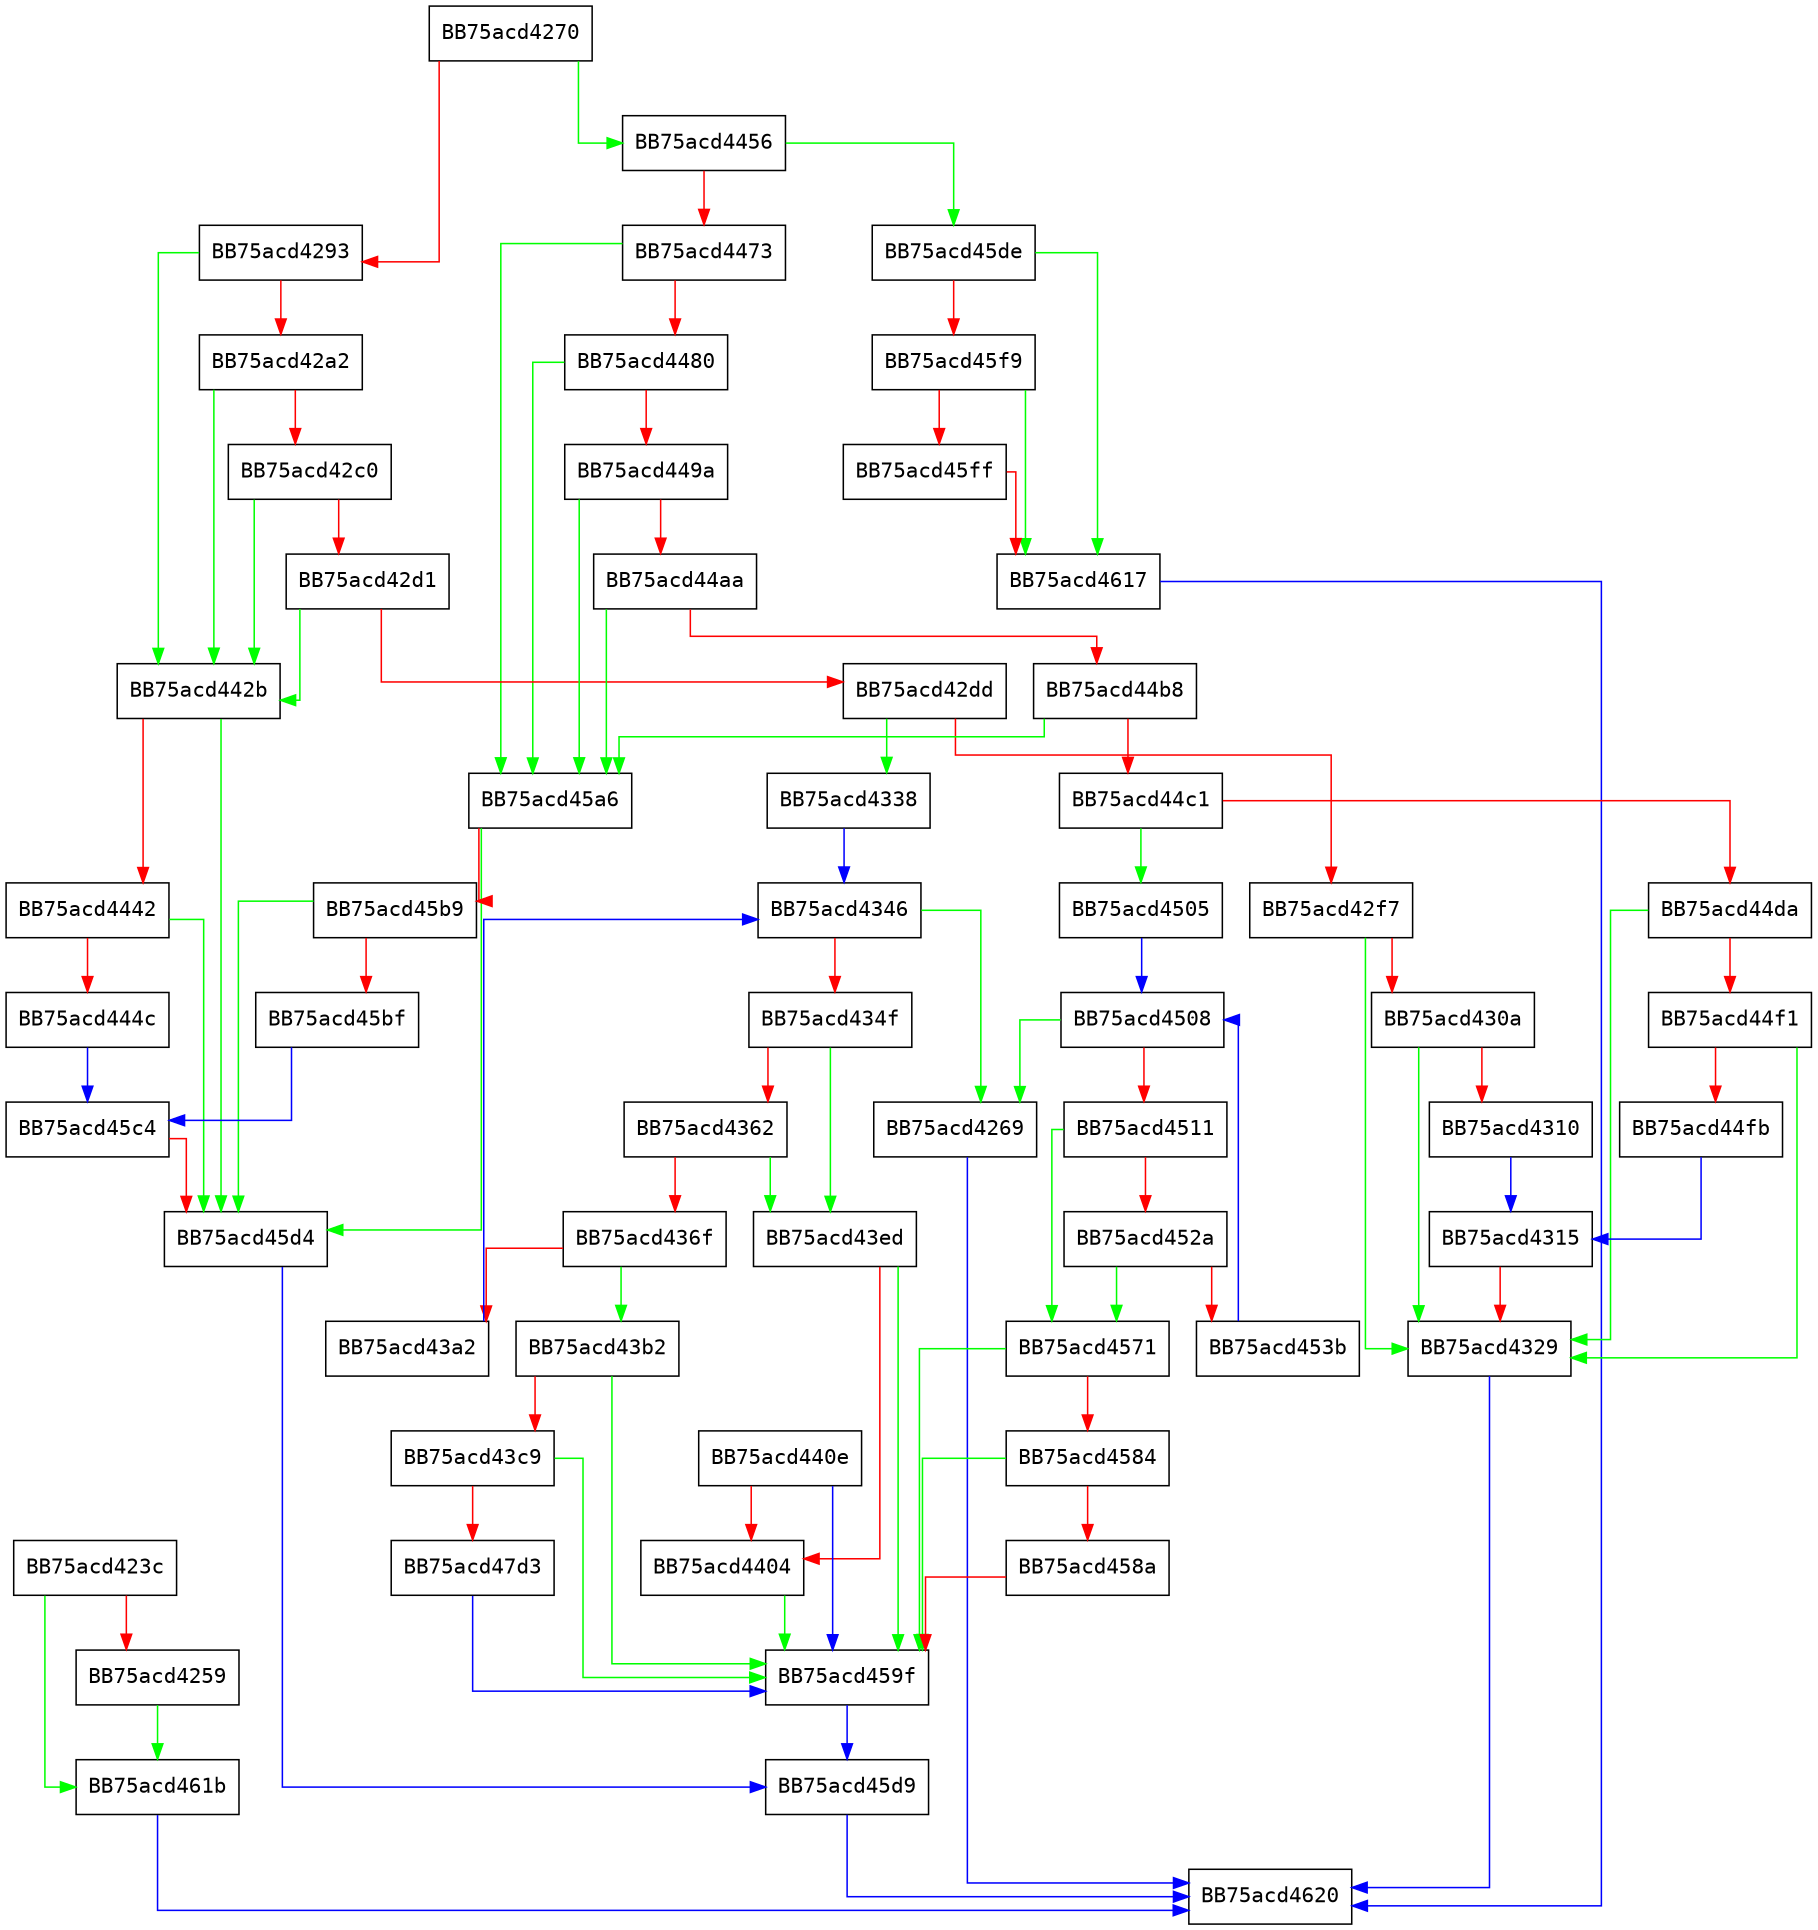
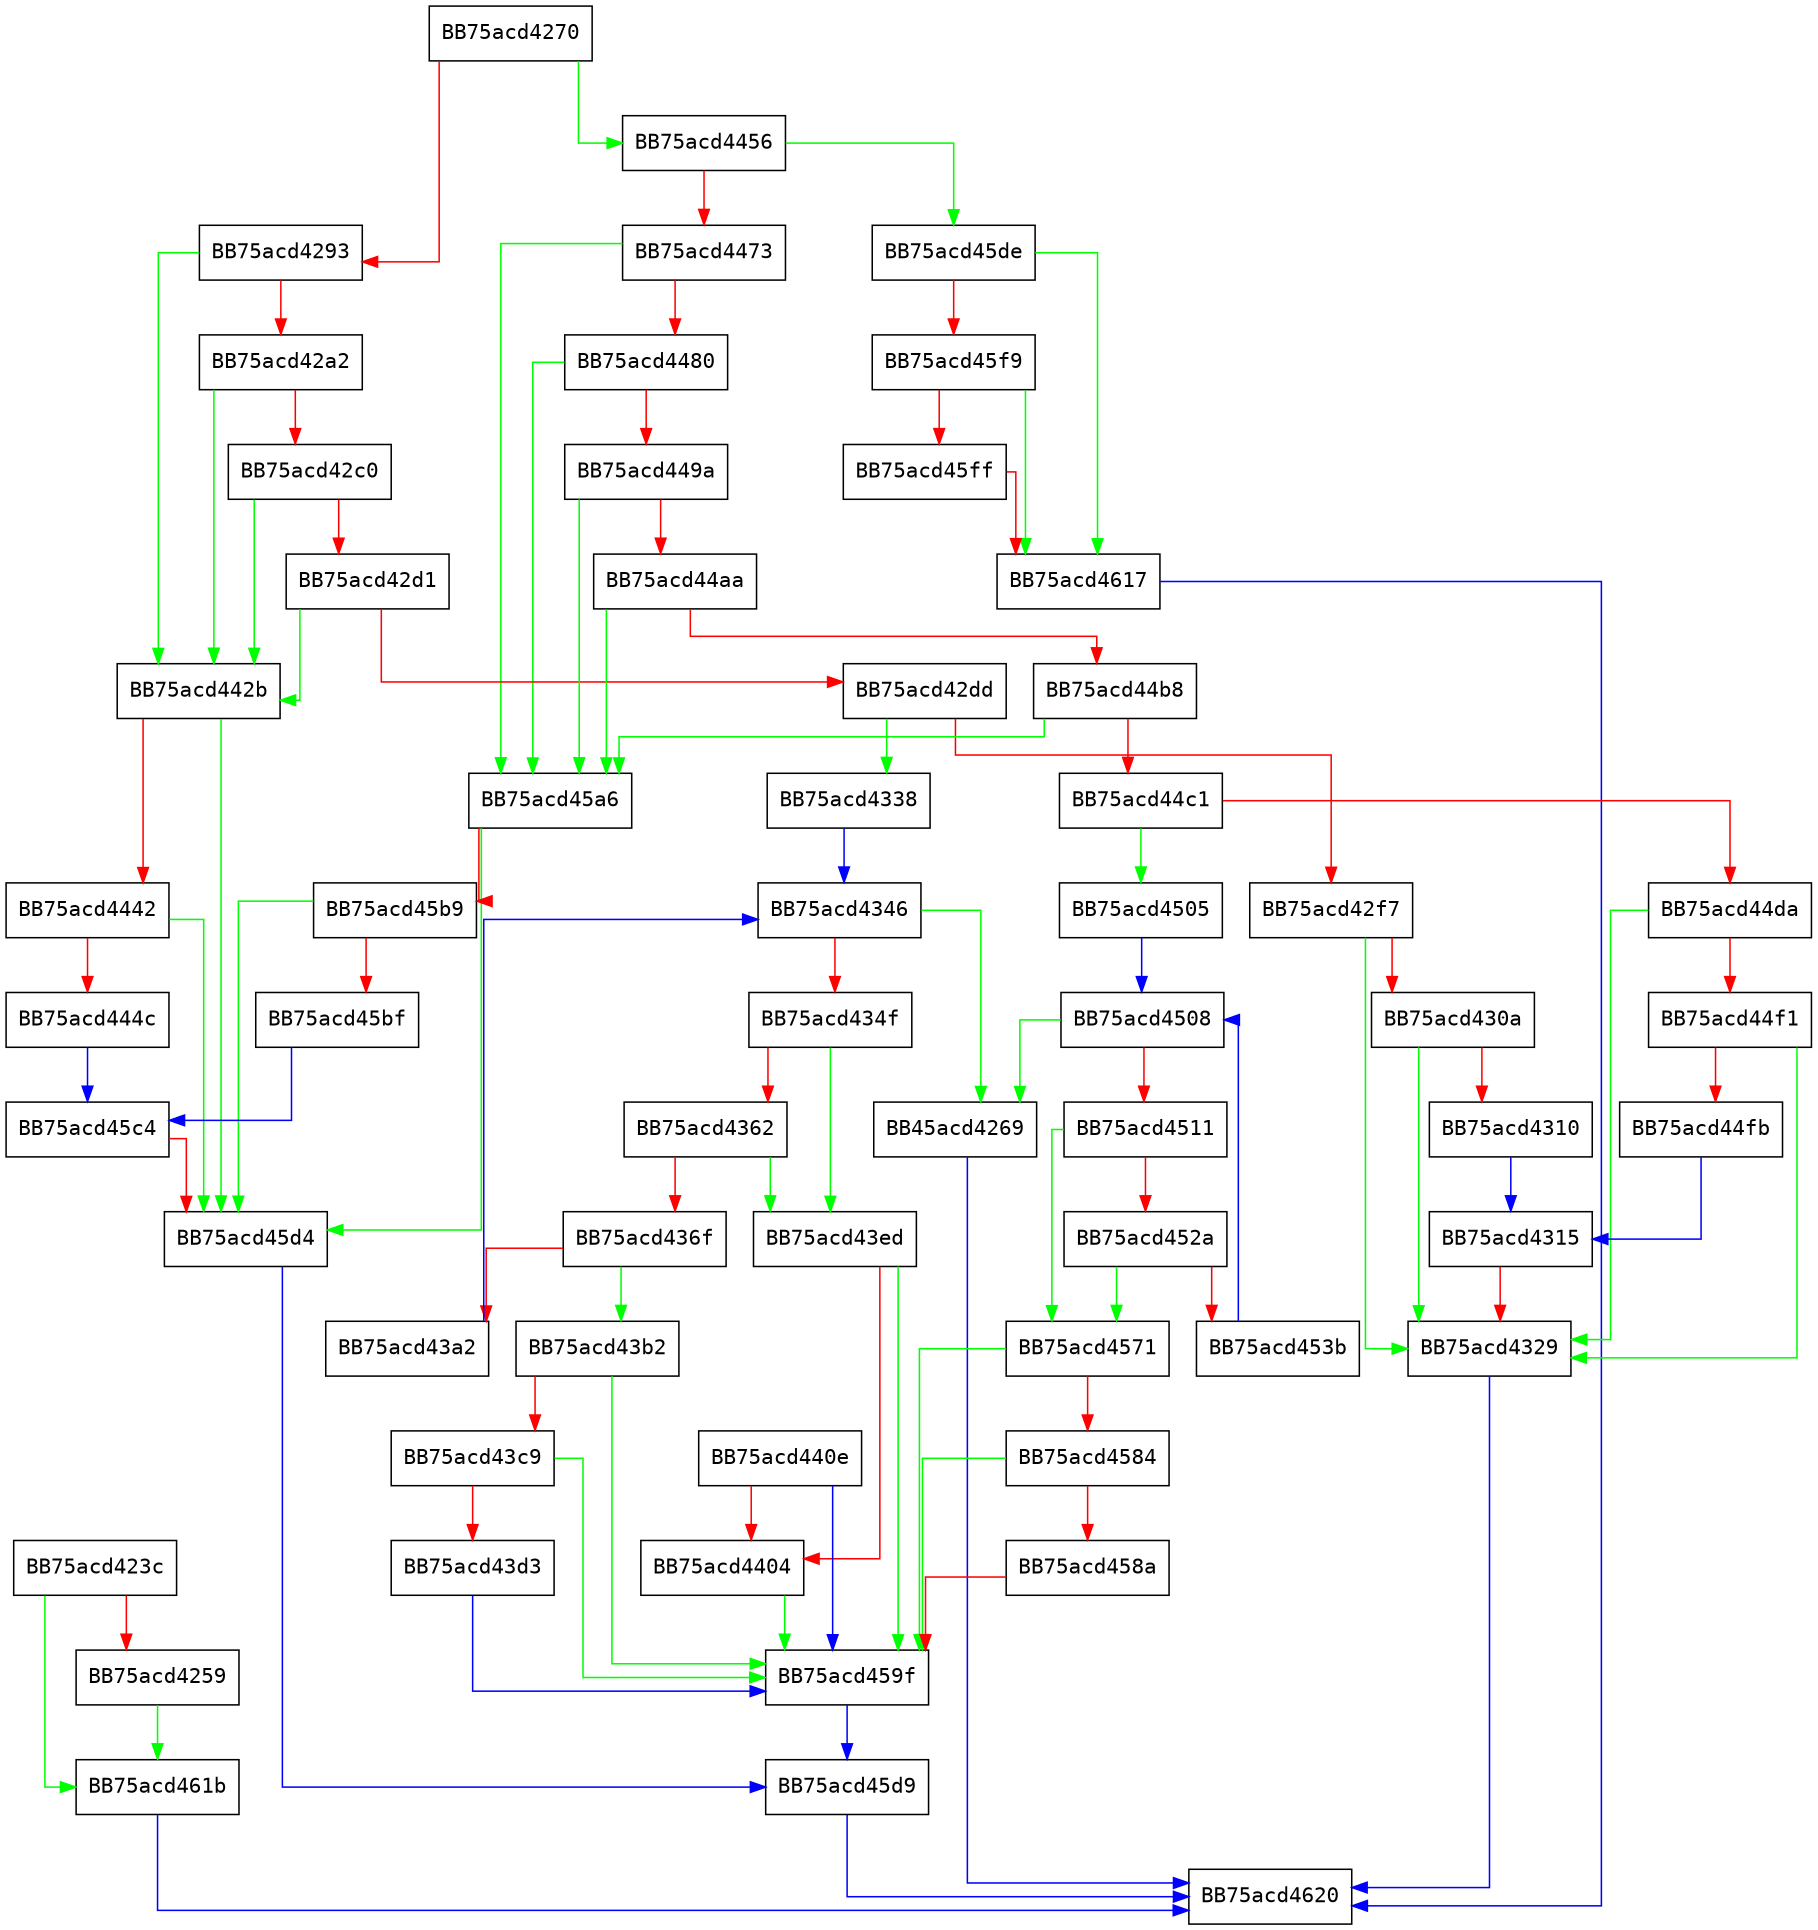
node "BB75acd4269": label "BB75acd4269" -> "BB45acd4269"
node "BB75acd47d3": label "BB75acd47d3" -> "BB75acd43d3"
